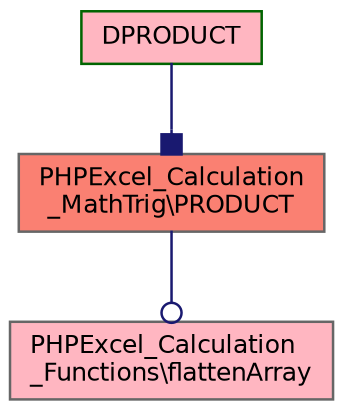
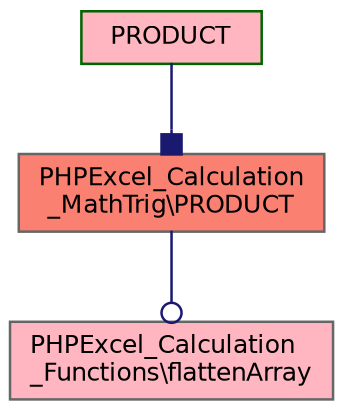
node "DPRODUCT": label "DPRODUCT" -> "PRODUCT"
